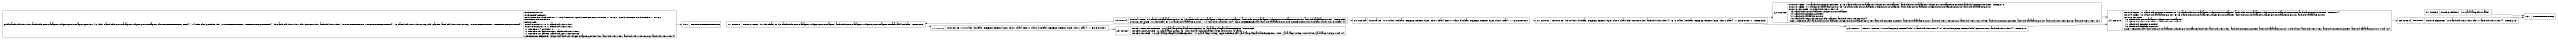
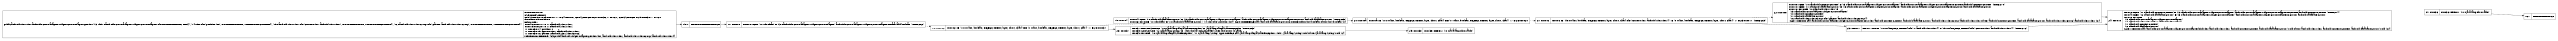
node "16: ?": text "MTH_EXIT_BLOCK" -> "EXIT_EXIT_BLOCK"
node "25: 0x001f": removed
edge "19: 0x0004" -> "17: 0x0000": now "15: ?" -> "17: 0x0000"
node "29: 0x003e": added
